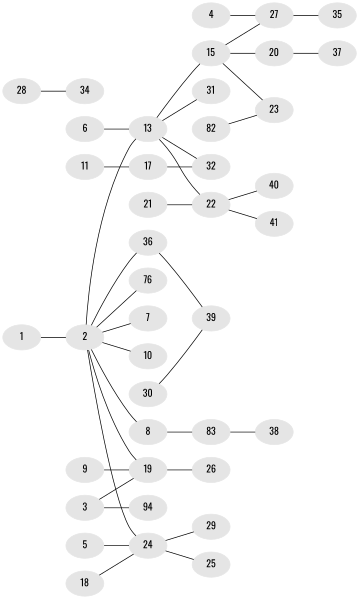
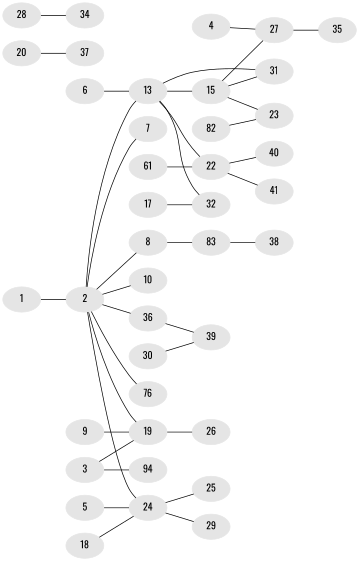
edge "15" -- "20": now "15" -- "31"
node "11": removed
node "21": label "21" -> "61"
